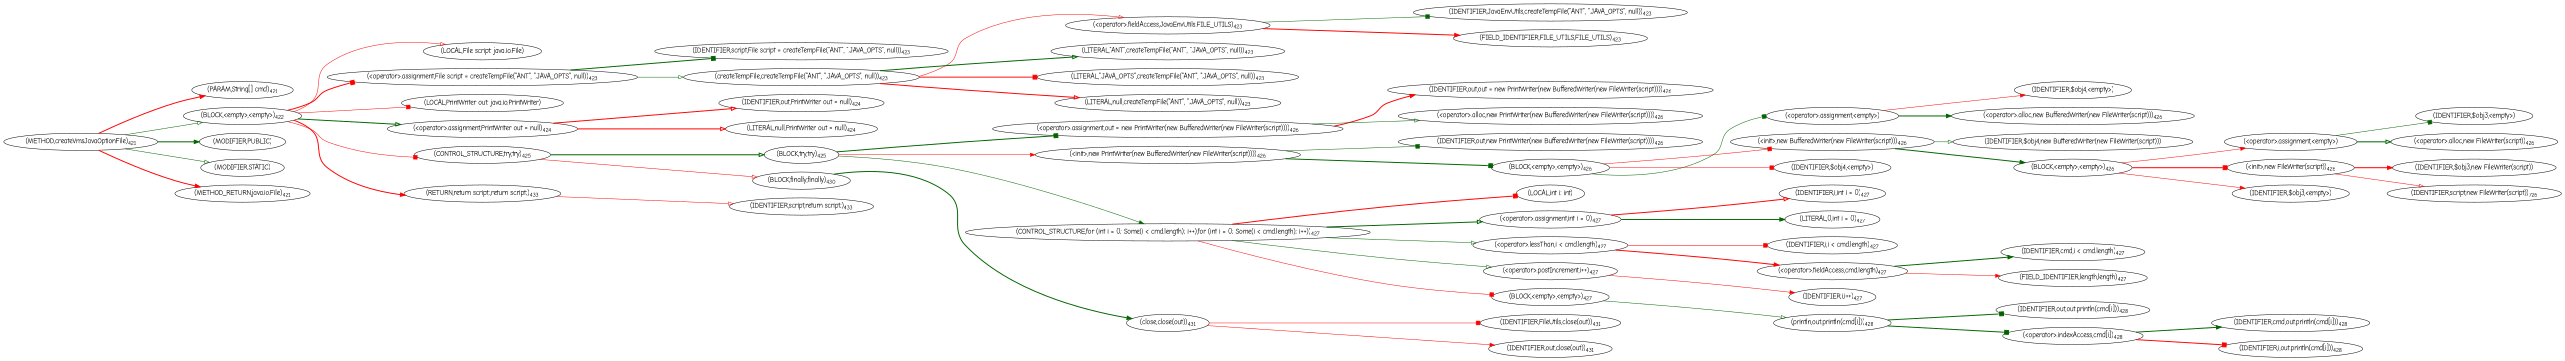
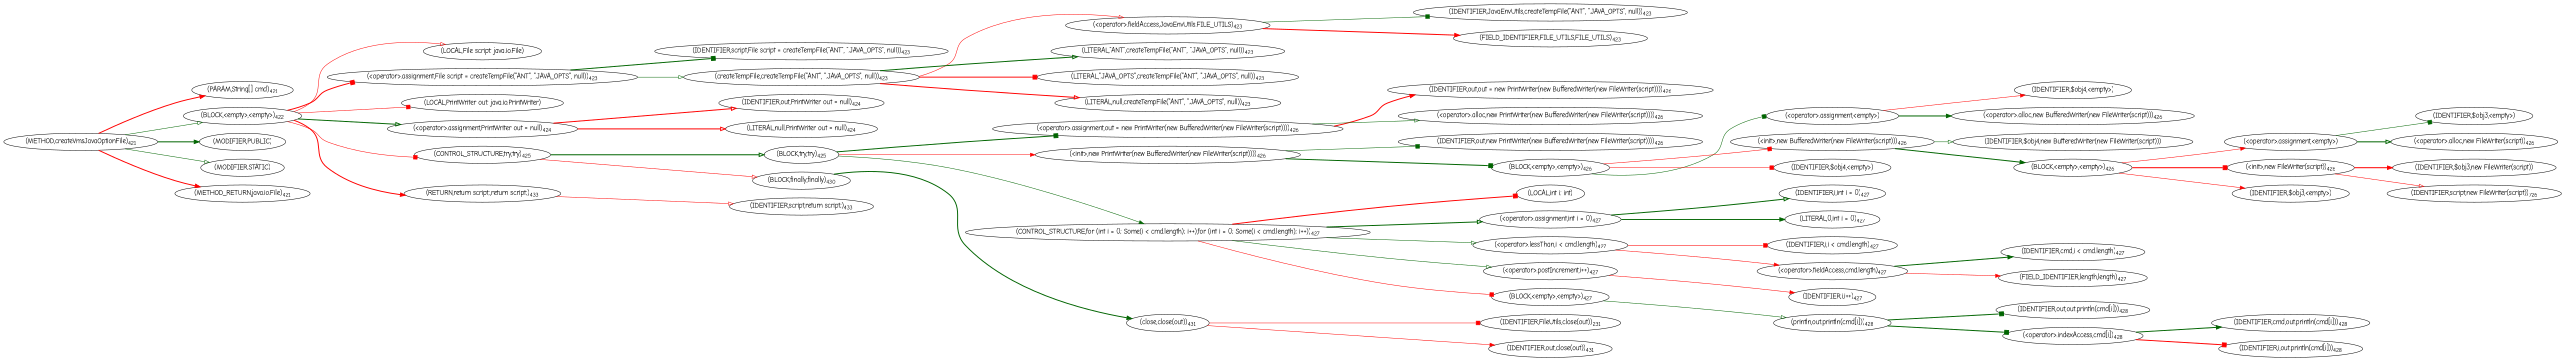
edge "(<operator>.assignment,int i = 0)" -> "(IDENTIFIER,i,int i = 0)": color red -> darkgreen
edge "(<operator>.lessThan,i < cmd.length)" -> "(<operator>.fieldAccess,cmd.length)": style bold -> solid
node "(IDENTIFIER,FileUtils,close(out))": text "431" -> "231"
